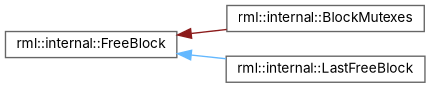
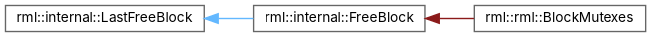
node "rml::internal::BlockMutexes": label "rml::internal::BlockMutexes" -> "rml::rml::BlockMutexes"
edge "rml::internal::LastFreeBlock" -> "rml::internal::FreeBlock": reversed
